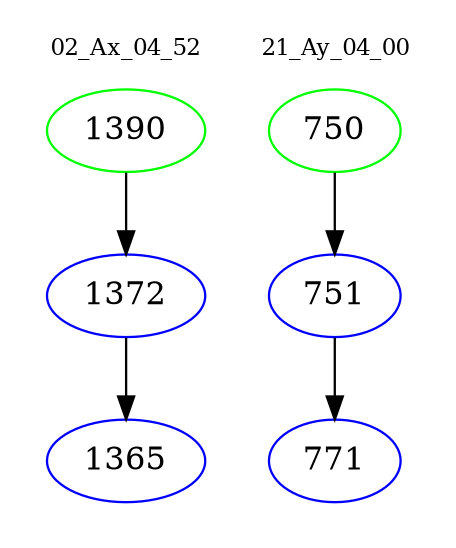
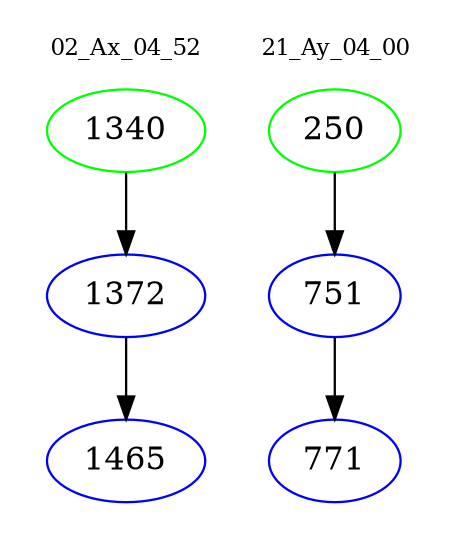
node "1390": label "1390" -> "1340"
node "750": label "750" -> "250"
node "1365": label "1365" -> "1465"
